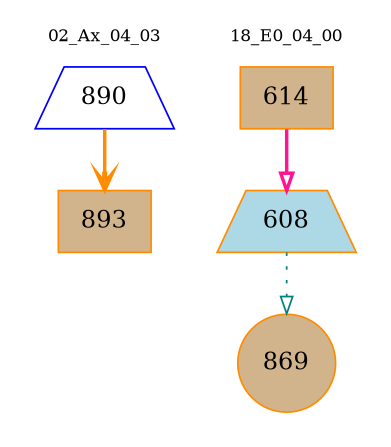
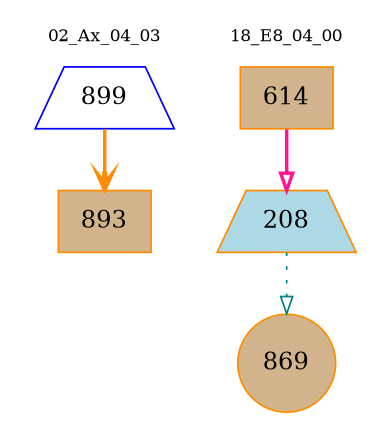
cluster "18_E0_04_00": label "18_E0_04_00" -> "18_E8_04_00"
node "890": label "890" -> "899"
node "608": label "608" -> "208"
